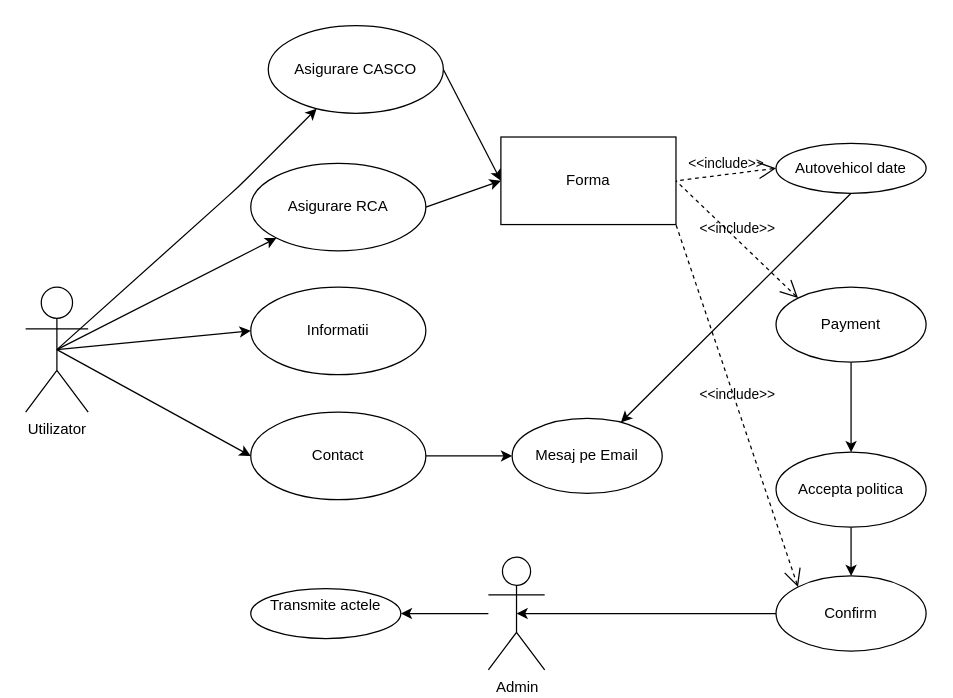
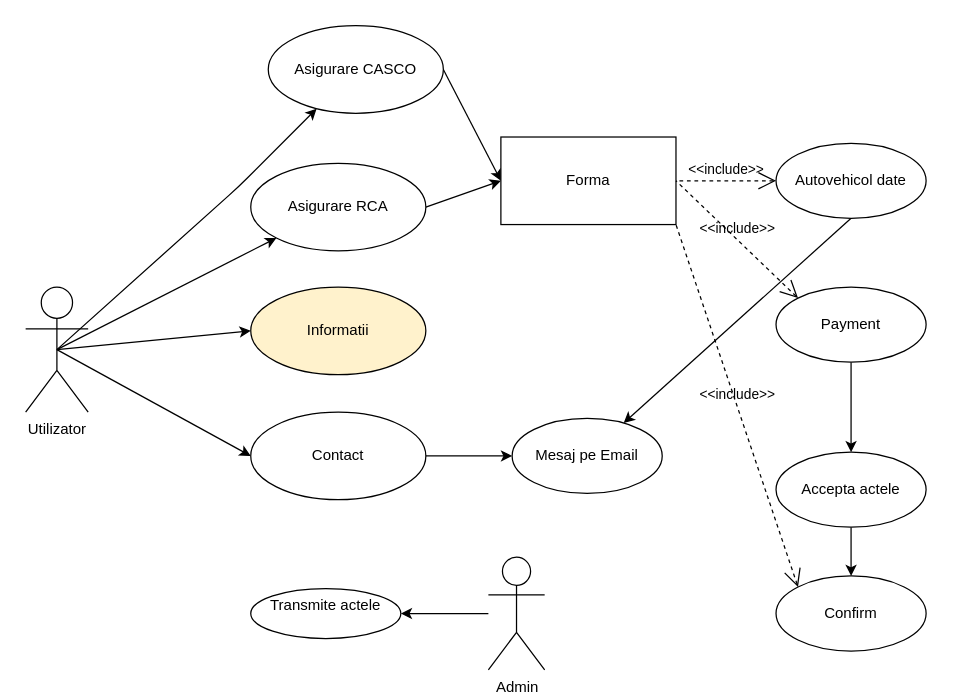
node "Autovehicol date": size 150x50 -> 150x75
node "Informatii": fillcolor #ffffff -> #fff2cc
node "Accepta politica": label "Accepta politica" -> "Accepta actele"
edge "Confirm" -> "Admin": removed
